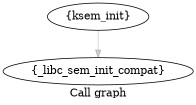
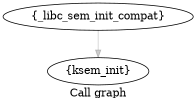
edge "{ksem_init}" -> "{_libc_sem_init_compat}": reversed
